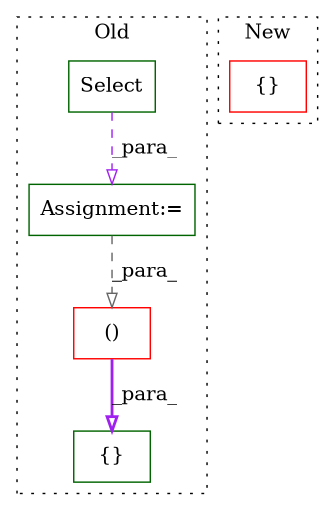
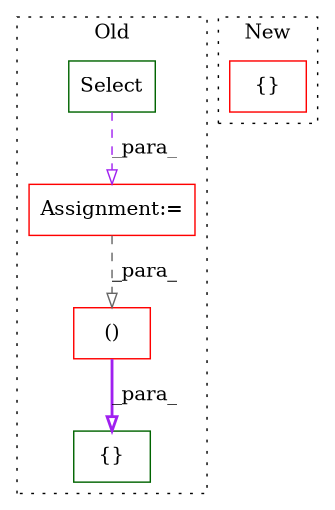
node "Assignment:=": color darkgreen -> red
